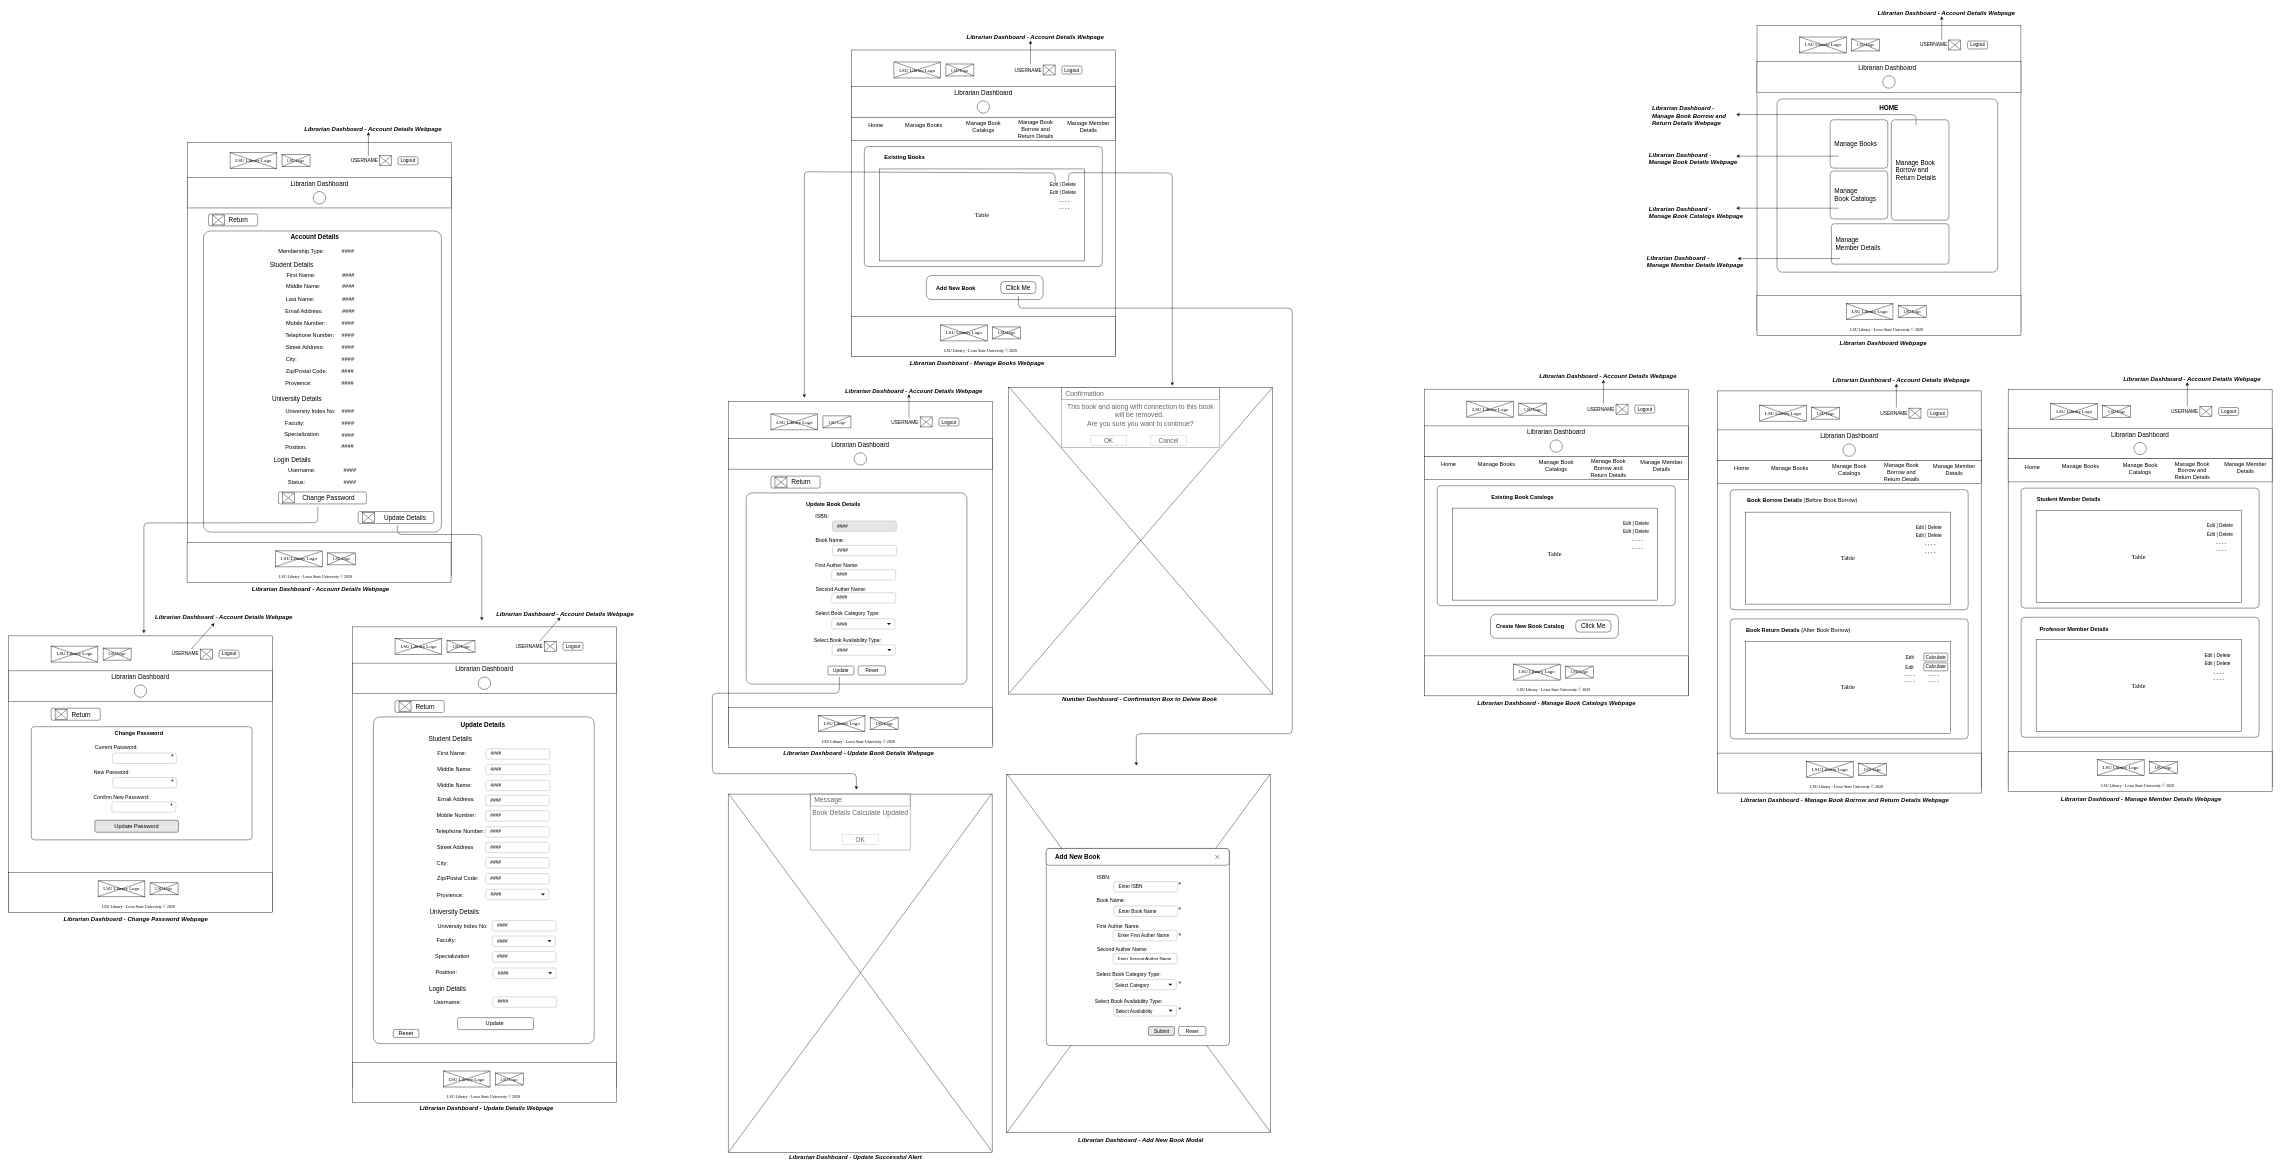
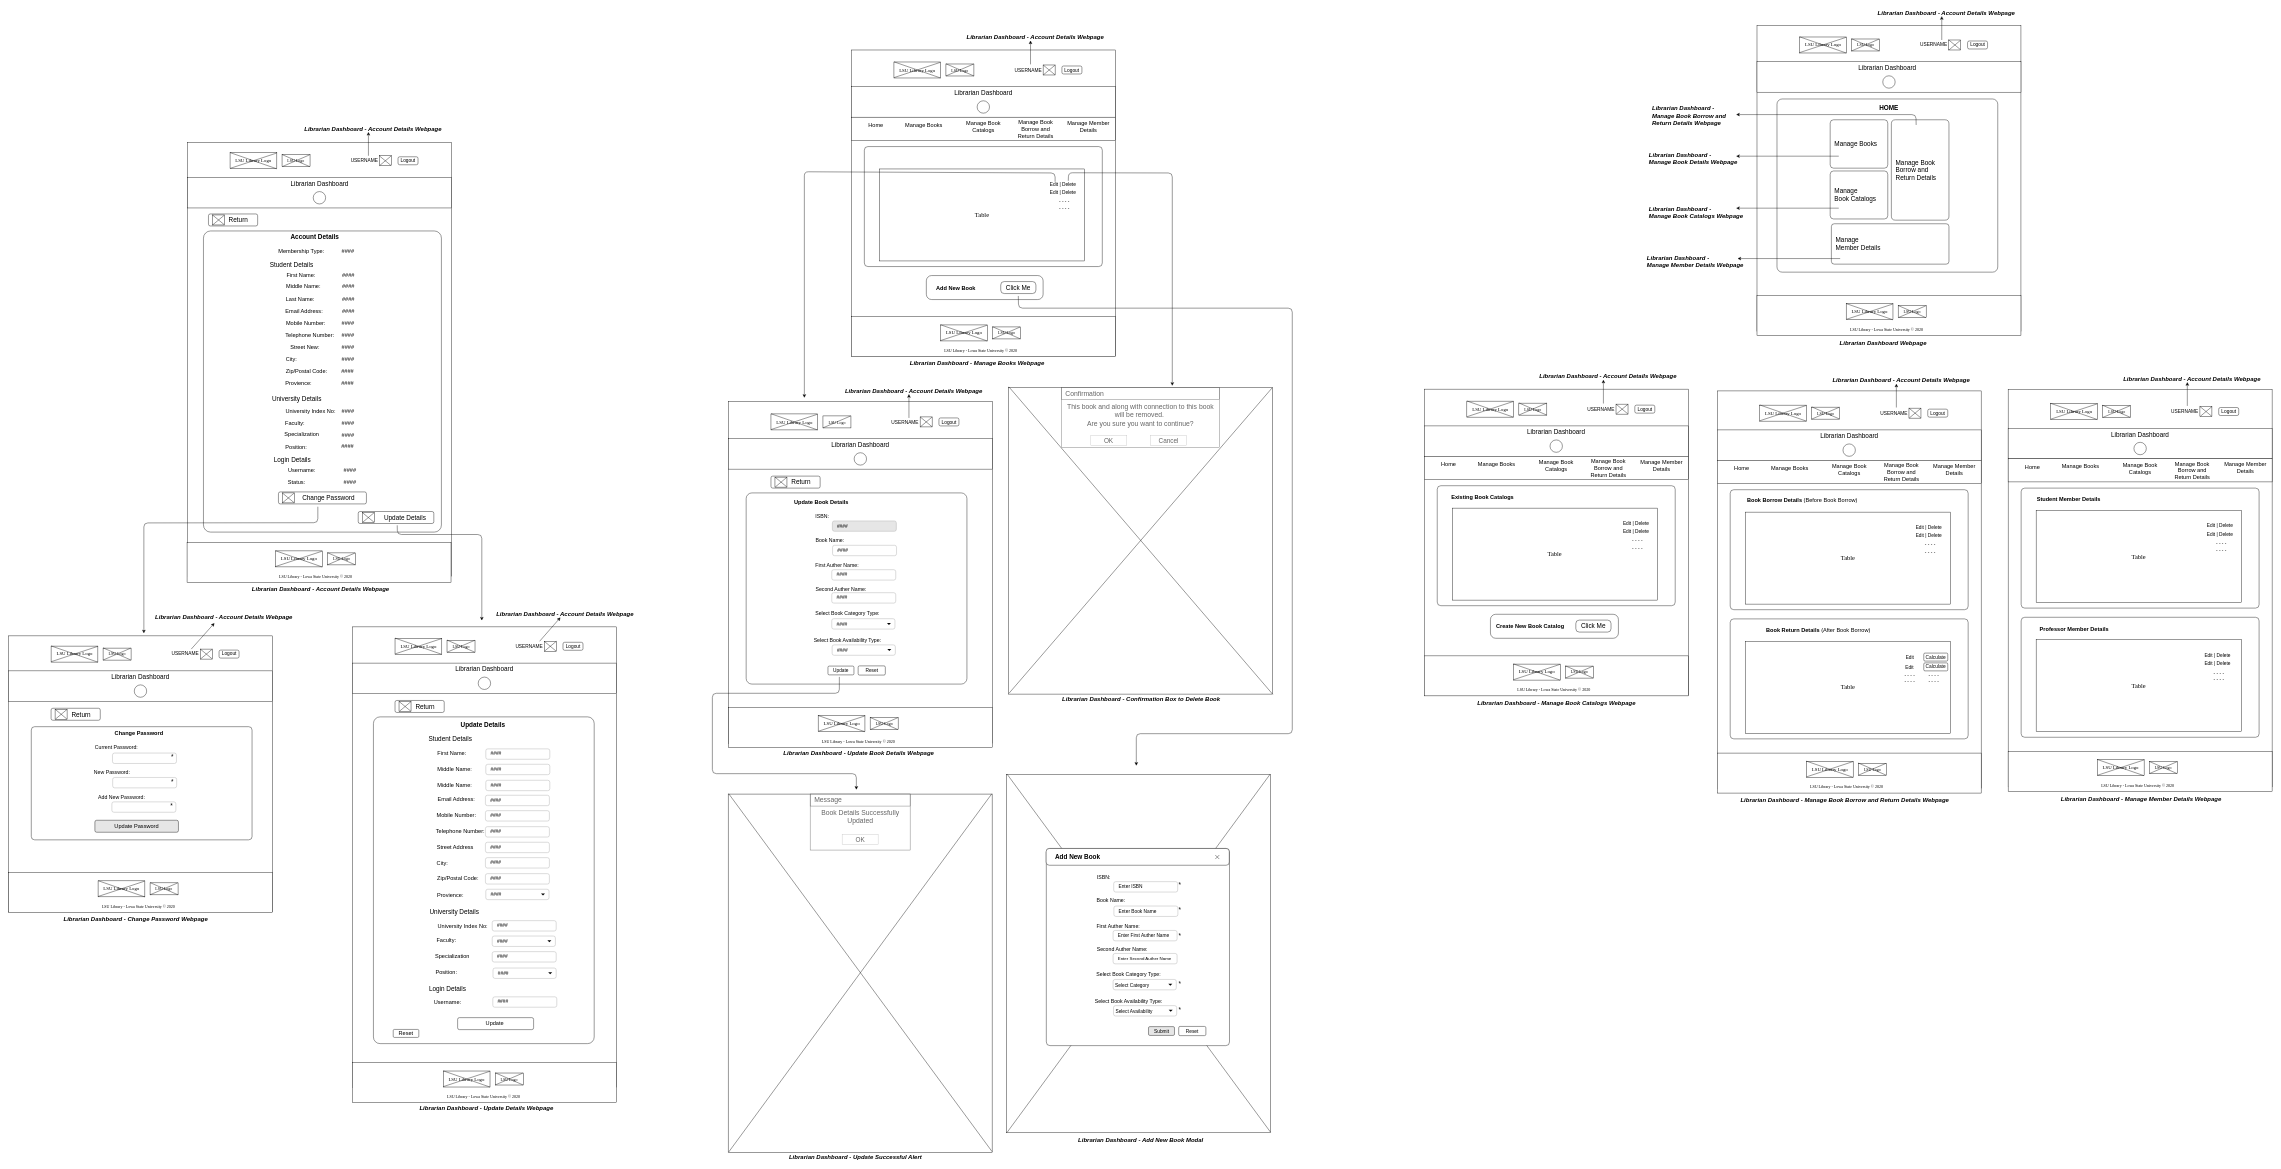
node "Existing Books": removed
node "Street Address:": label "Street Address:" -> "Street New:"
node "Existing Book Catalogs": moved (1522, 497) -> (1482, 497)
node "Update Book Details": moved (833, 504) -> (821, 502)
node "Book Return Details (After Book Borrow)": moved (1798, 630) -> (1818, 630)
node "Number Dashboard - Confirmation Box to Delete Book": label "Number Dashboard - Confirmation Box to Delete Book" -> "Librarian Dashboard - Confirmation Box to Delete Book"
node "Confirm New Password:": label "Confirm New Password:" -> "Add New Password:"
node "Book Details Calculate Updated": label "Book Details Calculate Updated" -> "Book Details Successfully Updated"
